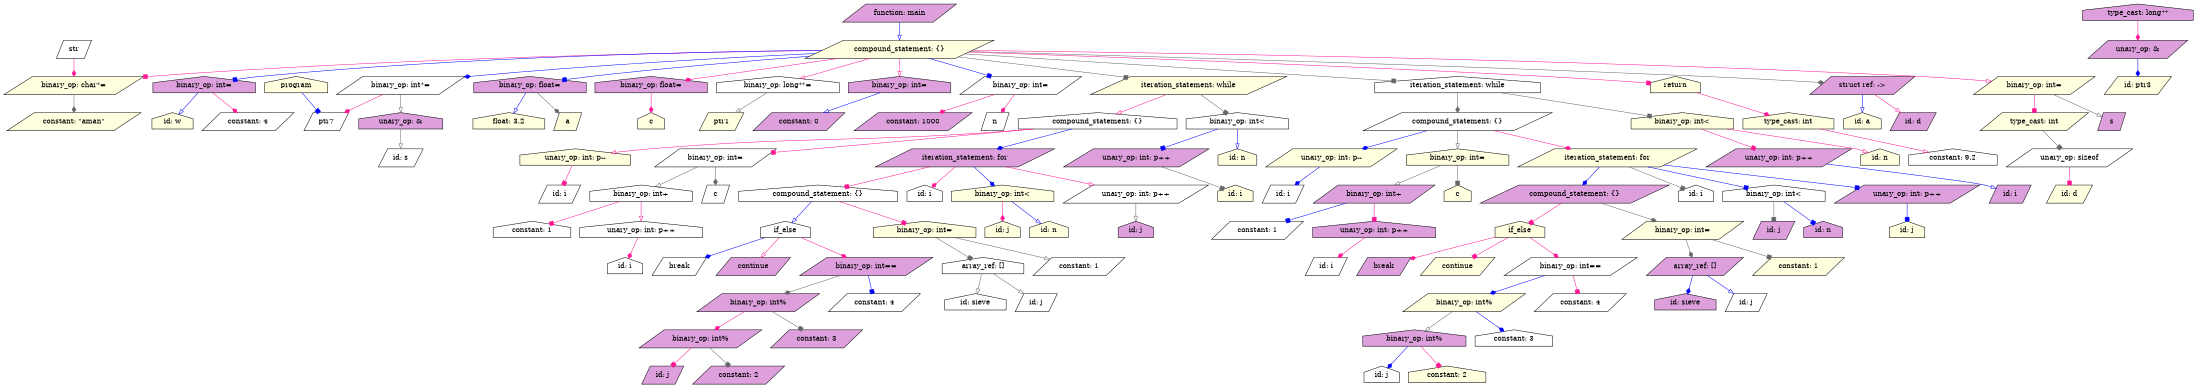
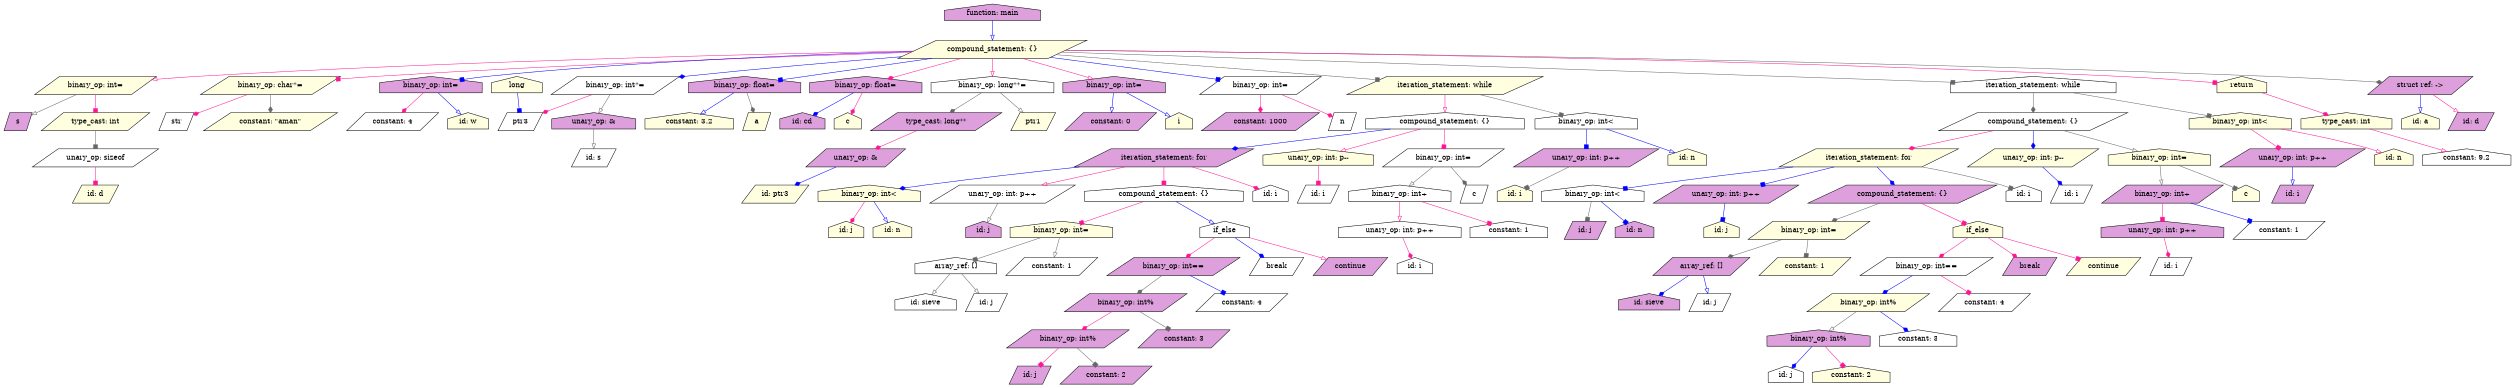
node "function: main": shape parallelogram -> house
node "type_cast: long**": shape house -> parallelogram
edge "str" -> "binary_op: char*=": reversed
node "program": label "program" -> "long"
edge "binary_op: long**=" -> "type_cast: long**": added
node "ptr7": label "ptr7" -> "ptr3"
node "float: 3.2": label "float: 3.2" -> "constant: 3.2"
node "id: cd": added
node "i": added
